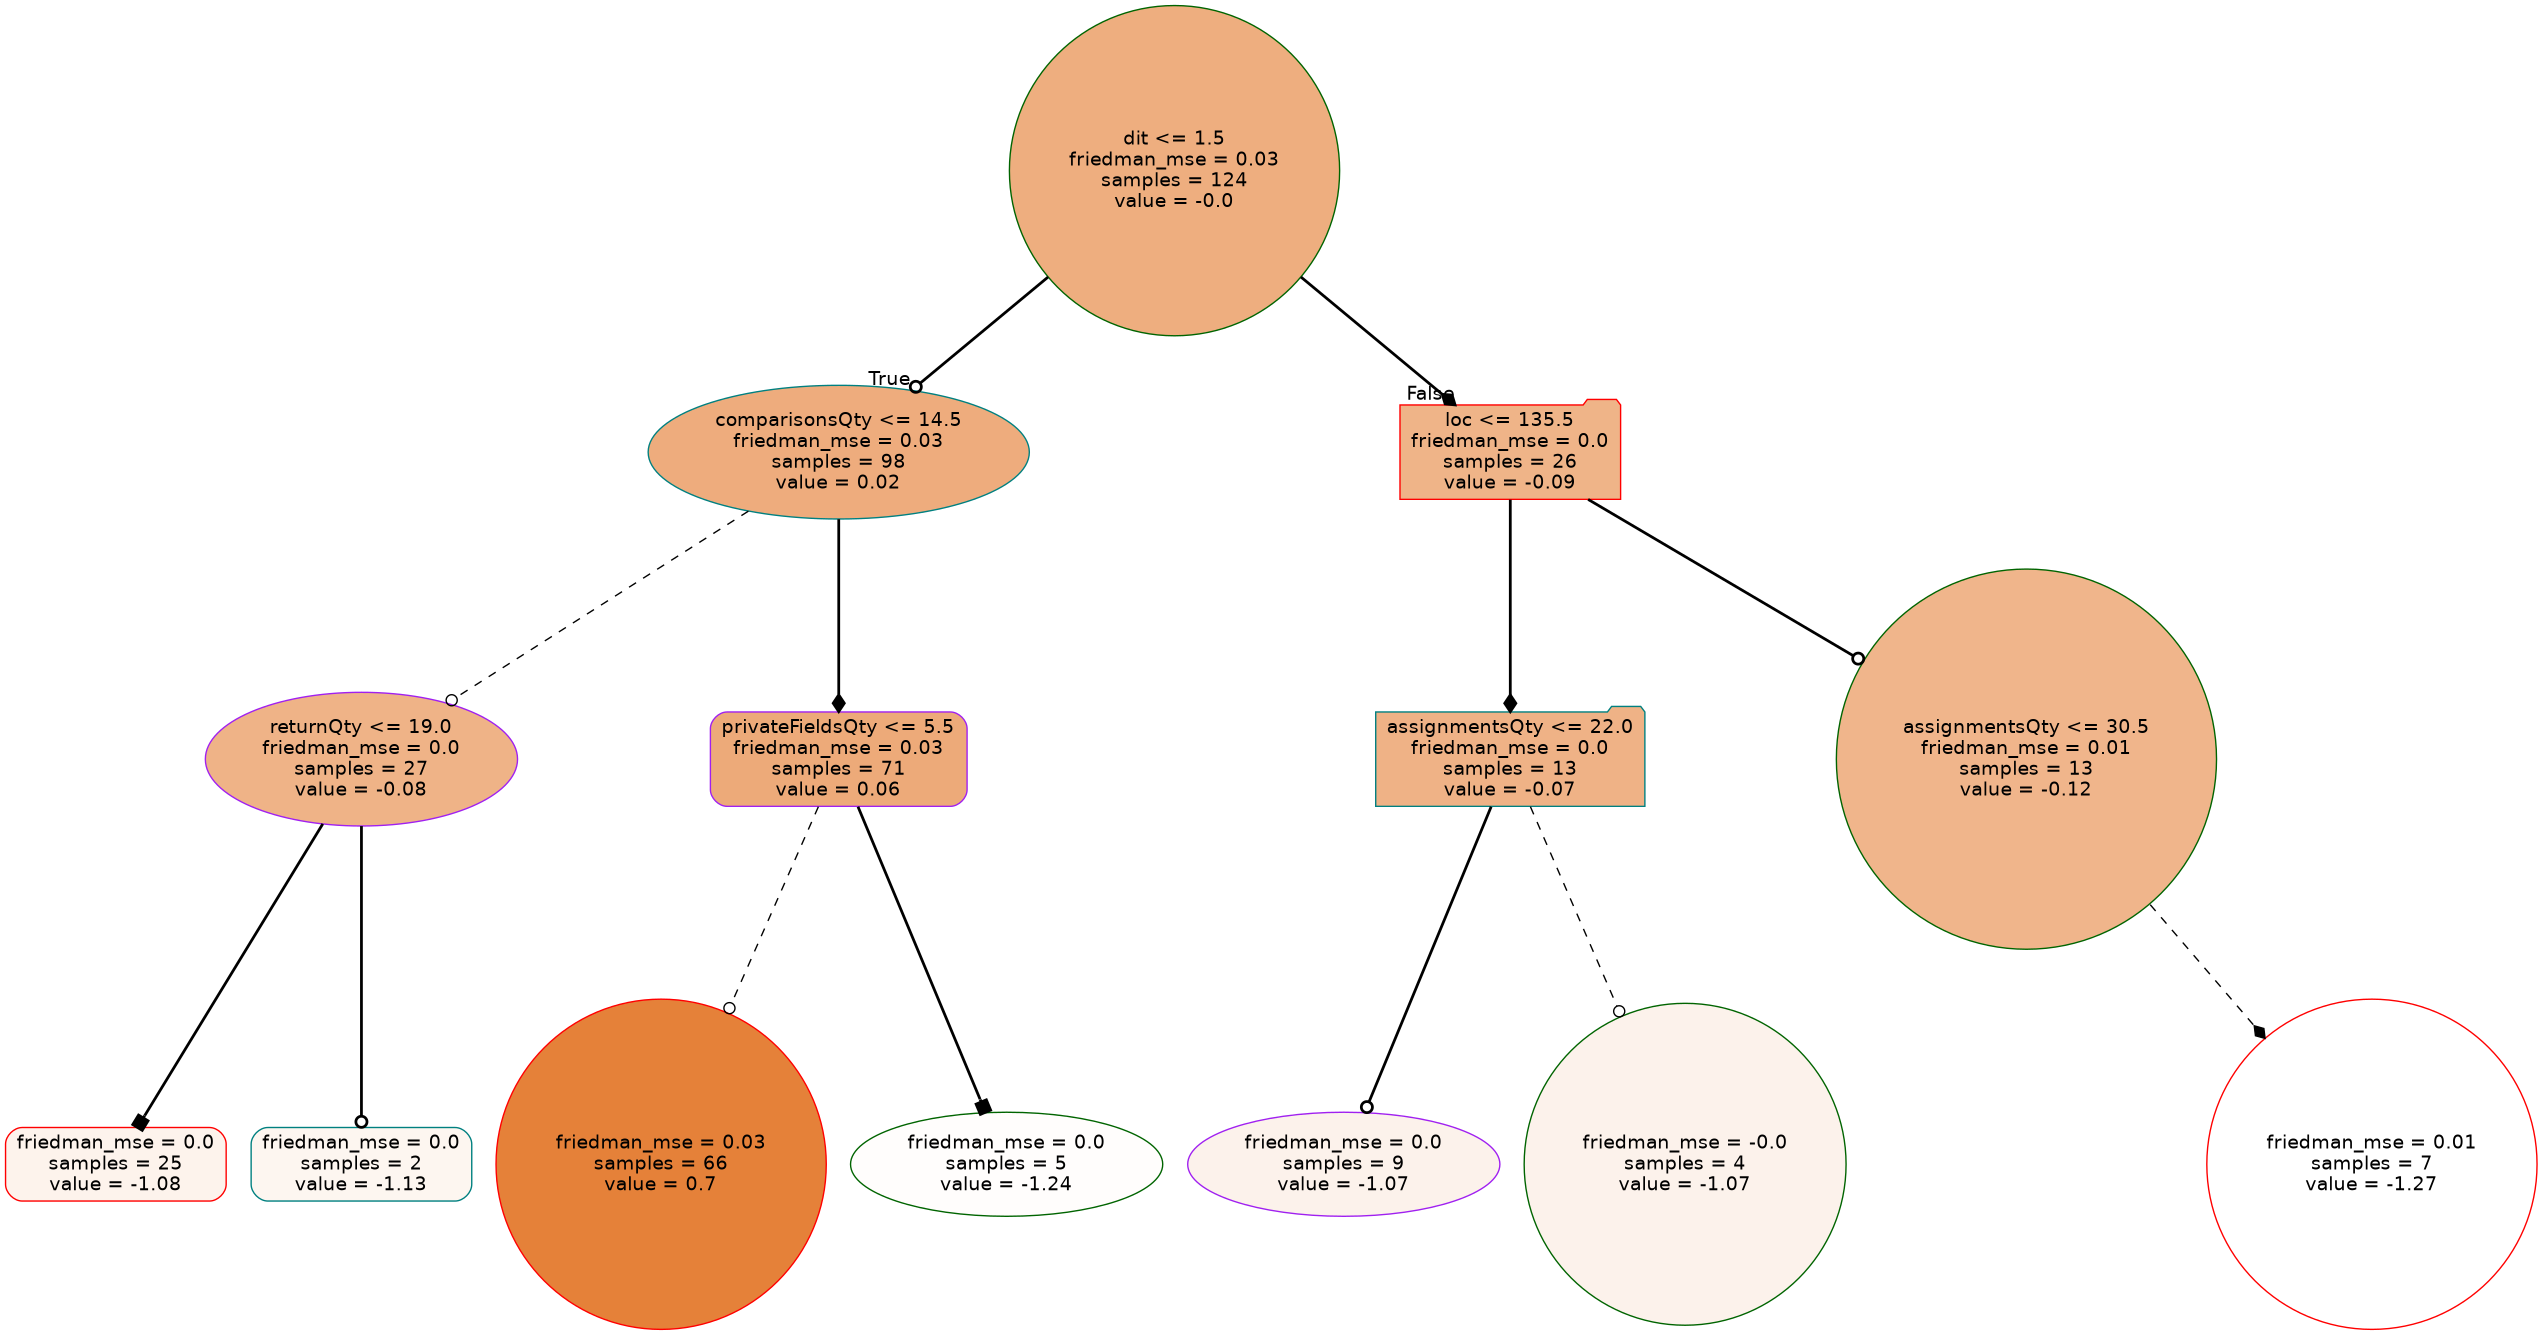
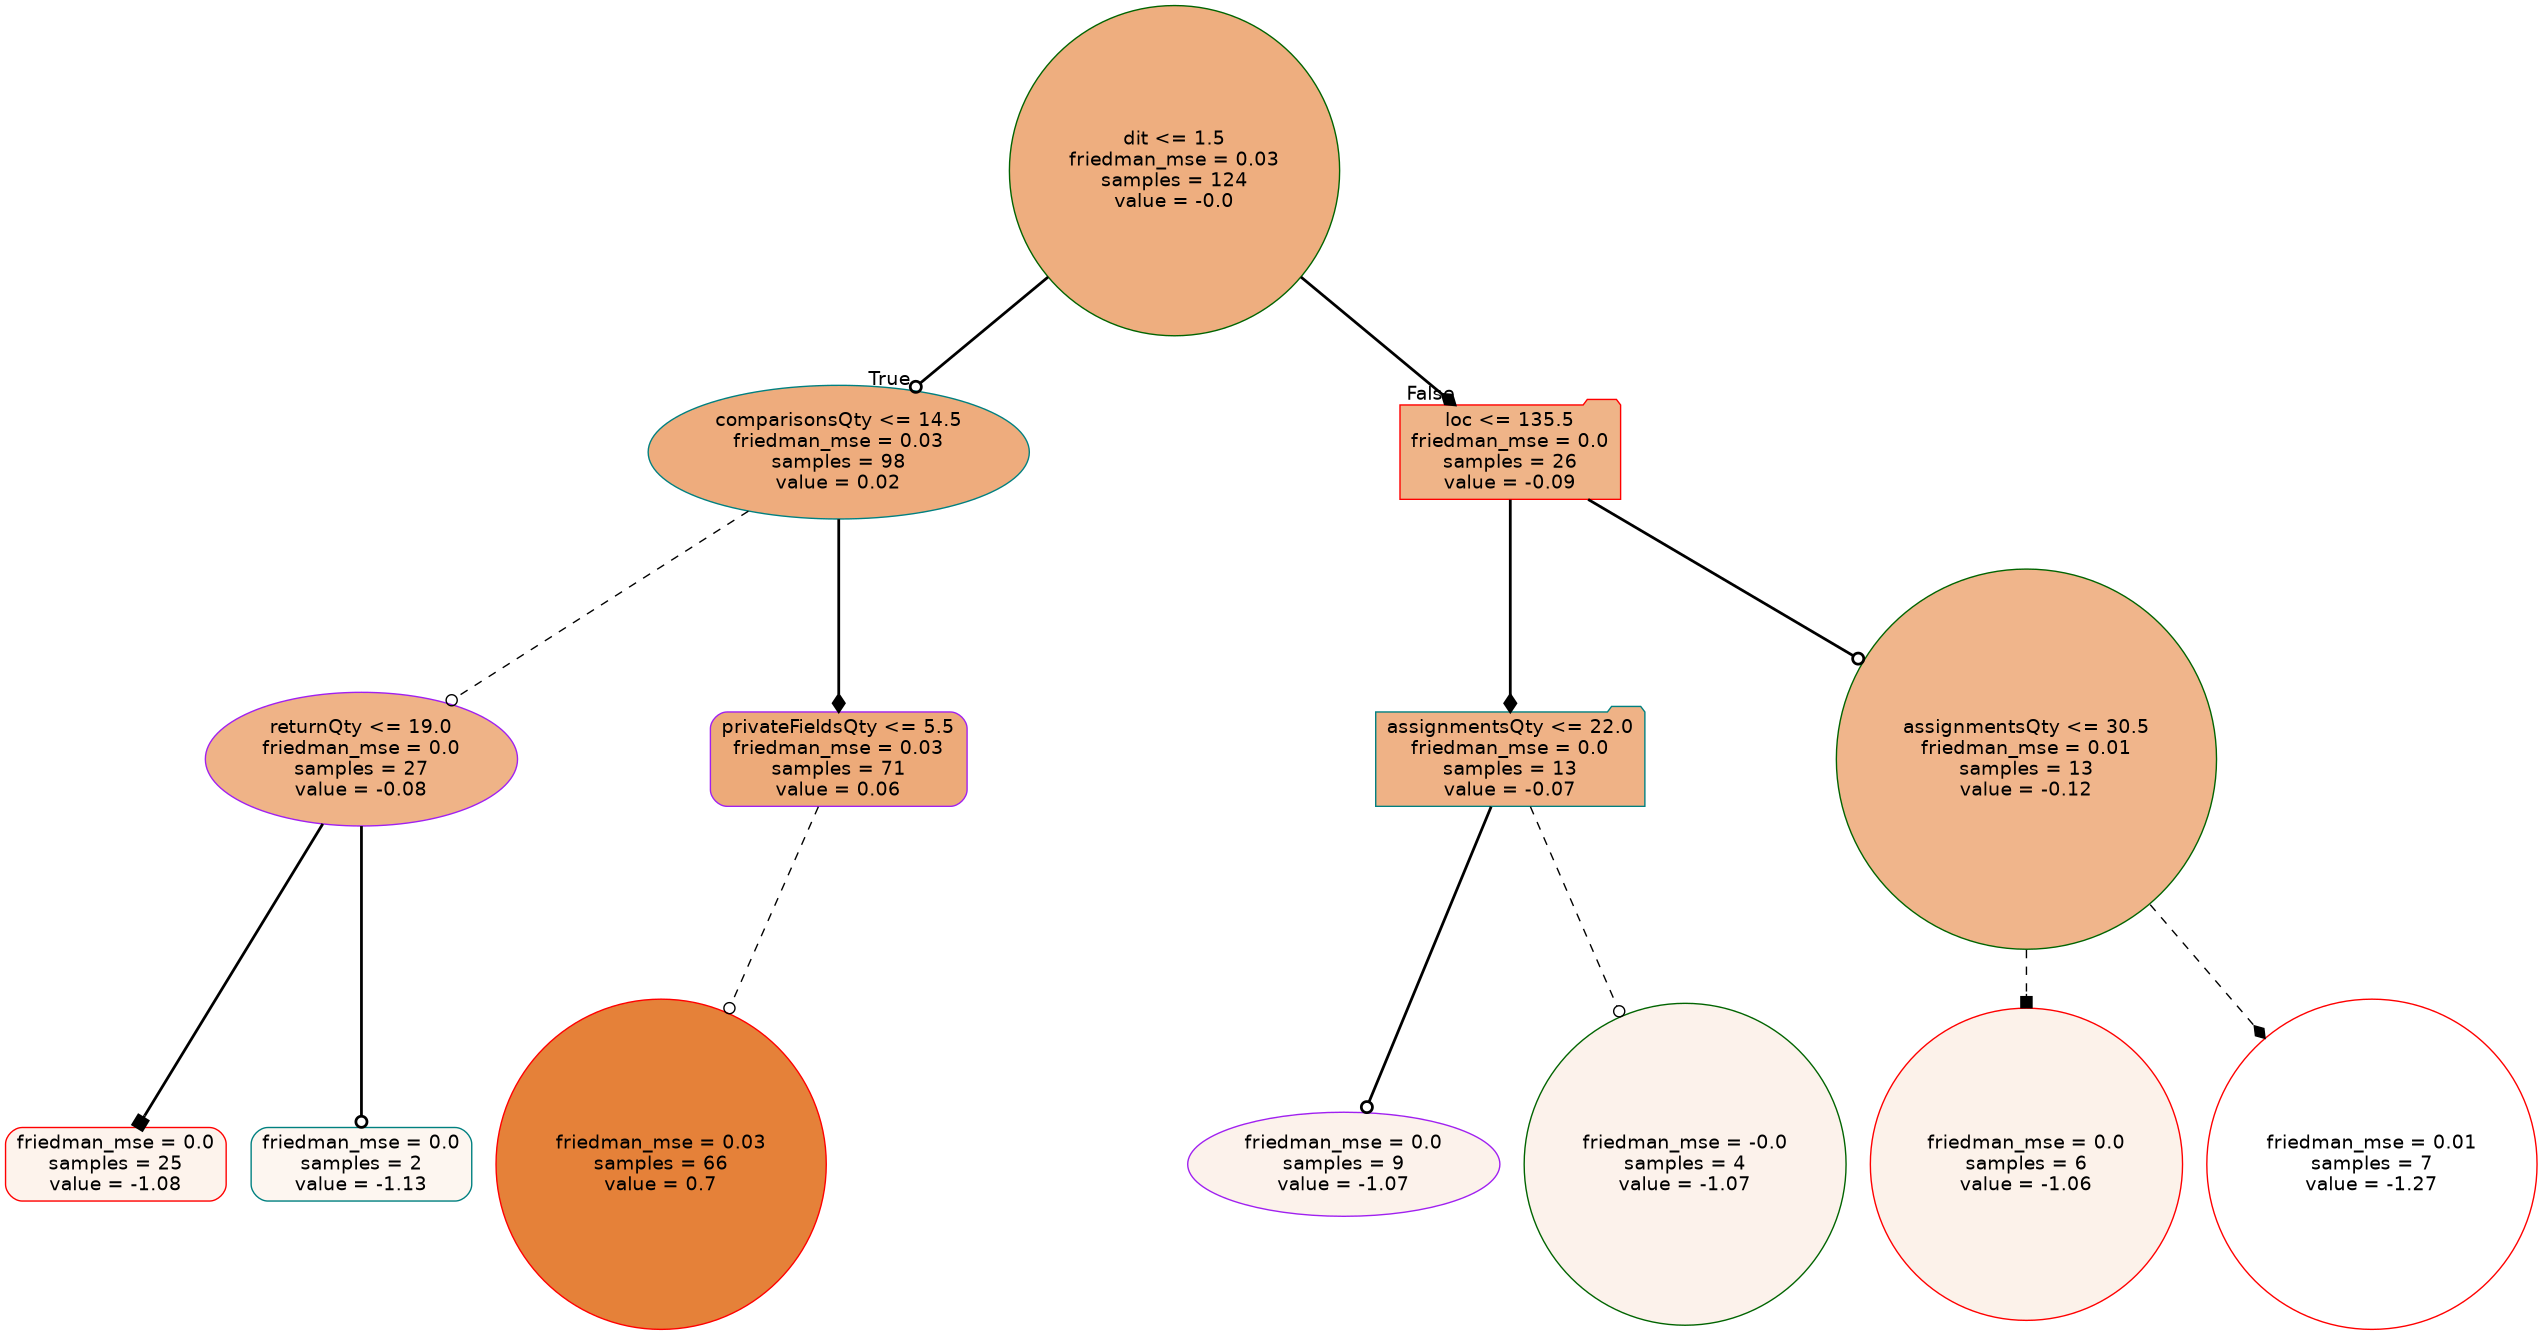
node "friedman_mse = 0.0 samples = 5 value = -1.24": removed
node "friedman_mse = 0.0 samples = 6 value = -1.06": added
